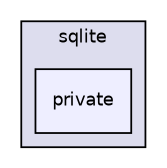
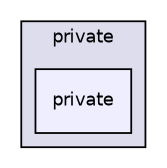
cluster "sqlite": label "sqlite" -> "private"
